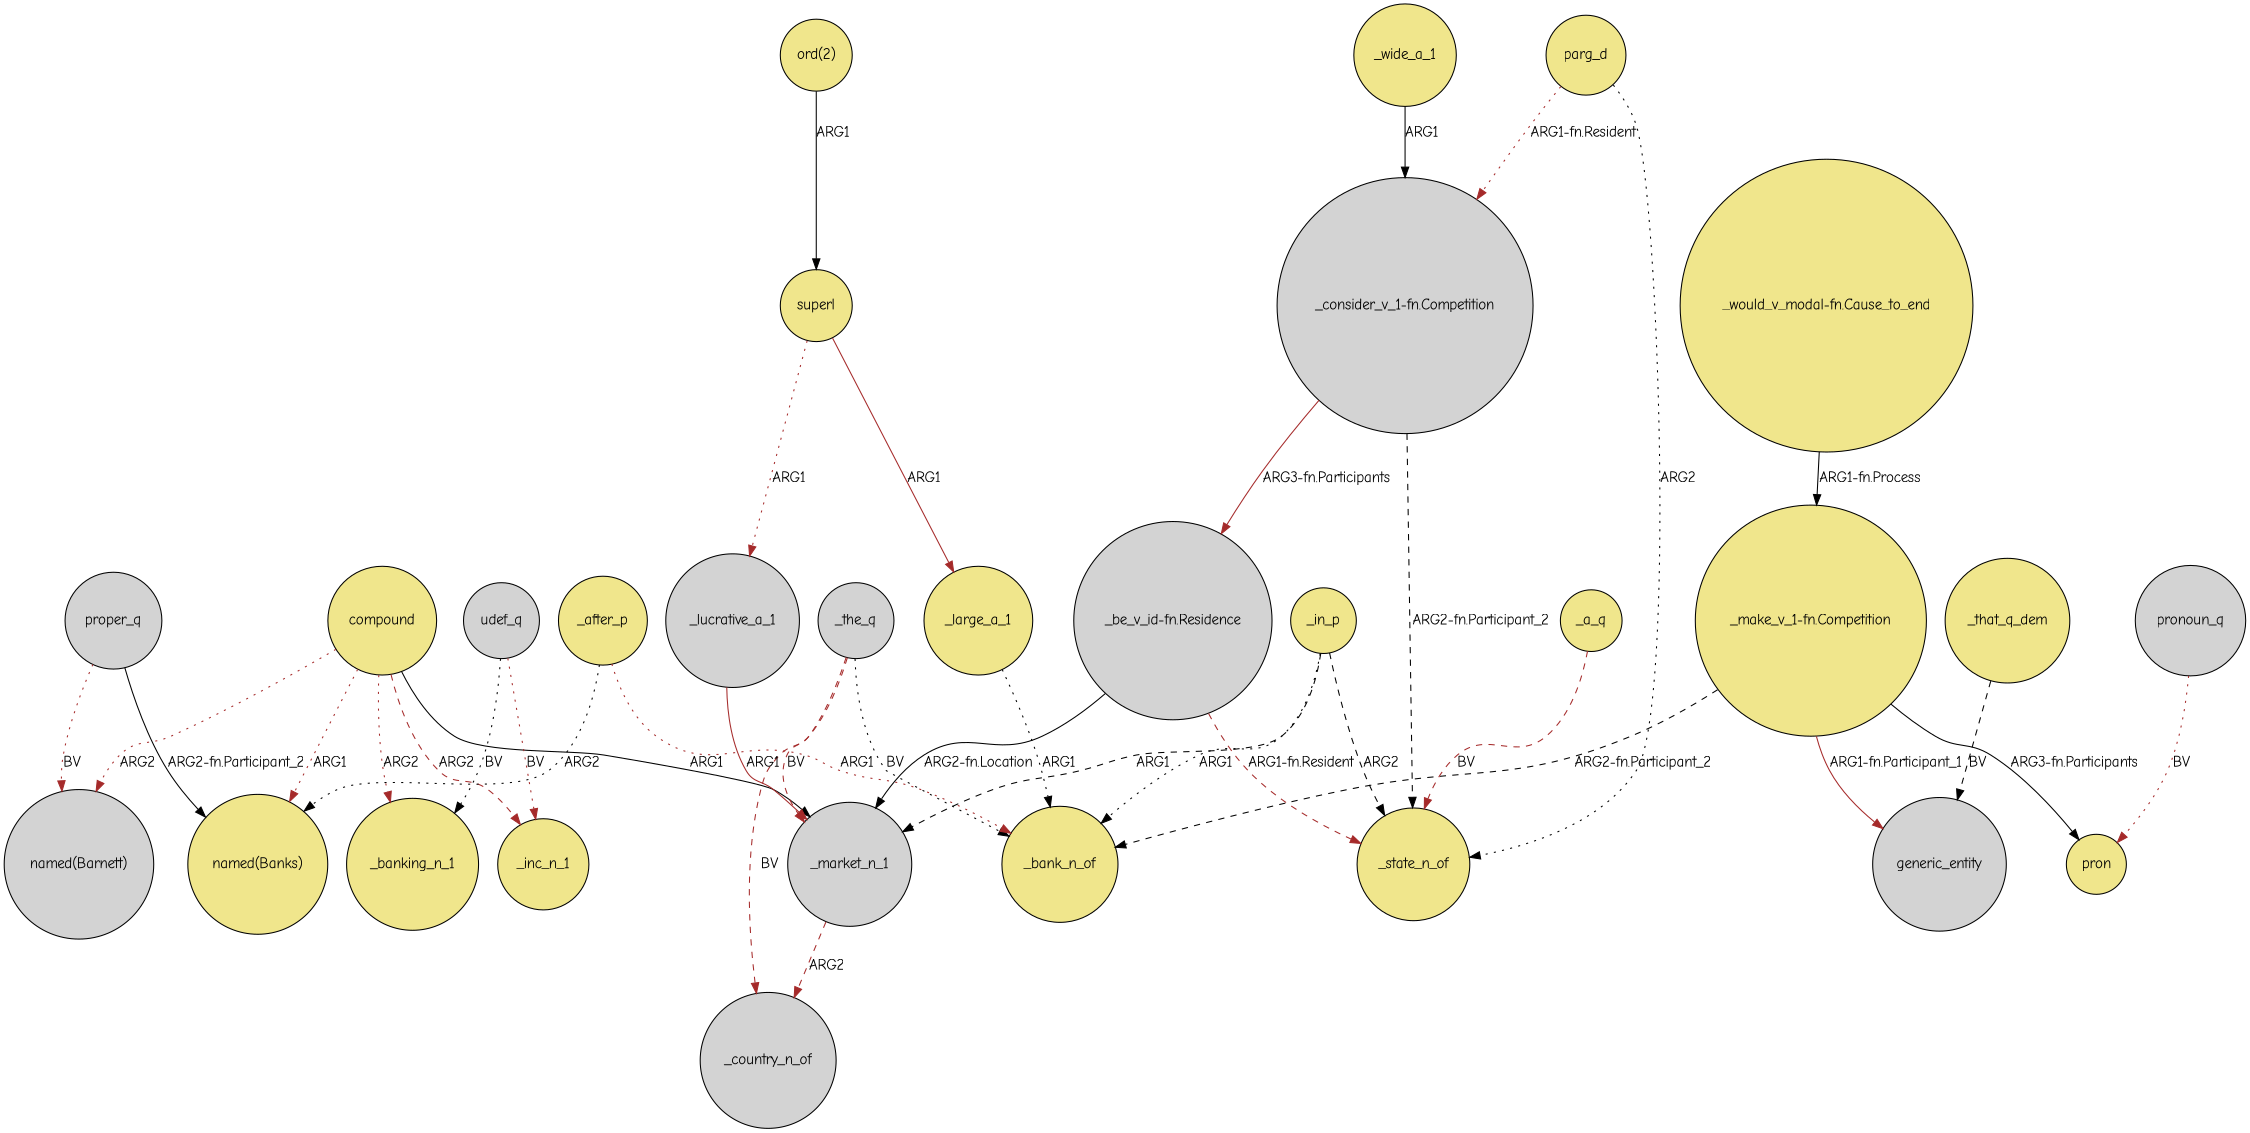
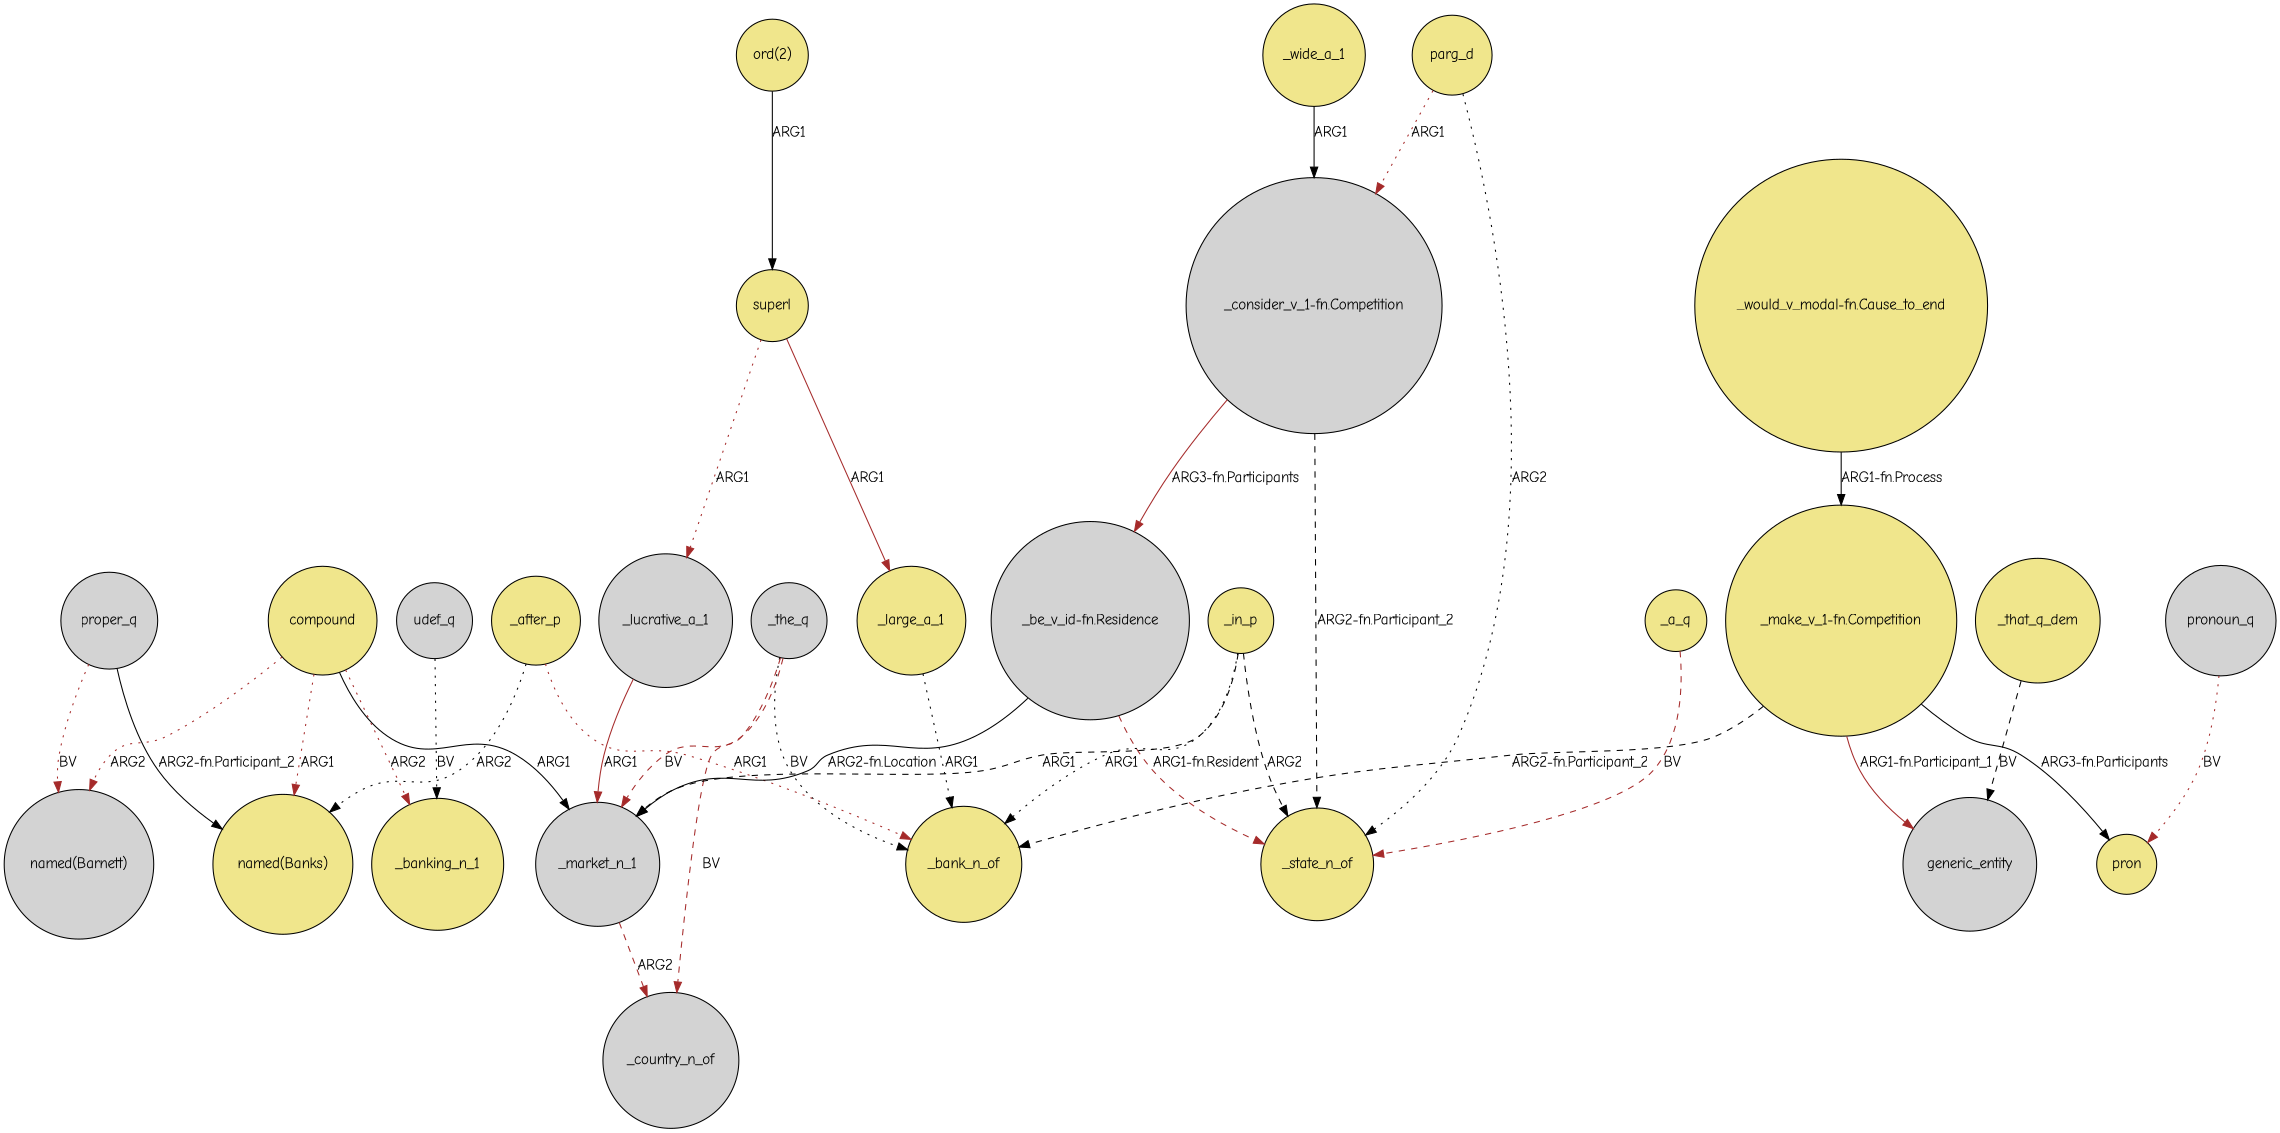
edge "parg_d" -> "_consider_v_1-fn.Competition": label "ARG1-fn.Resident" -> "ARG1"
node "_inc_n_1": removed
